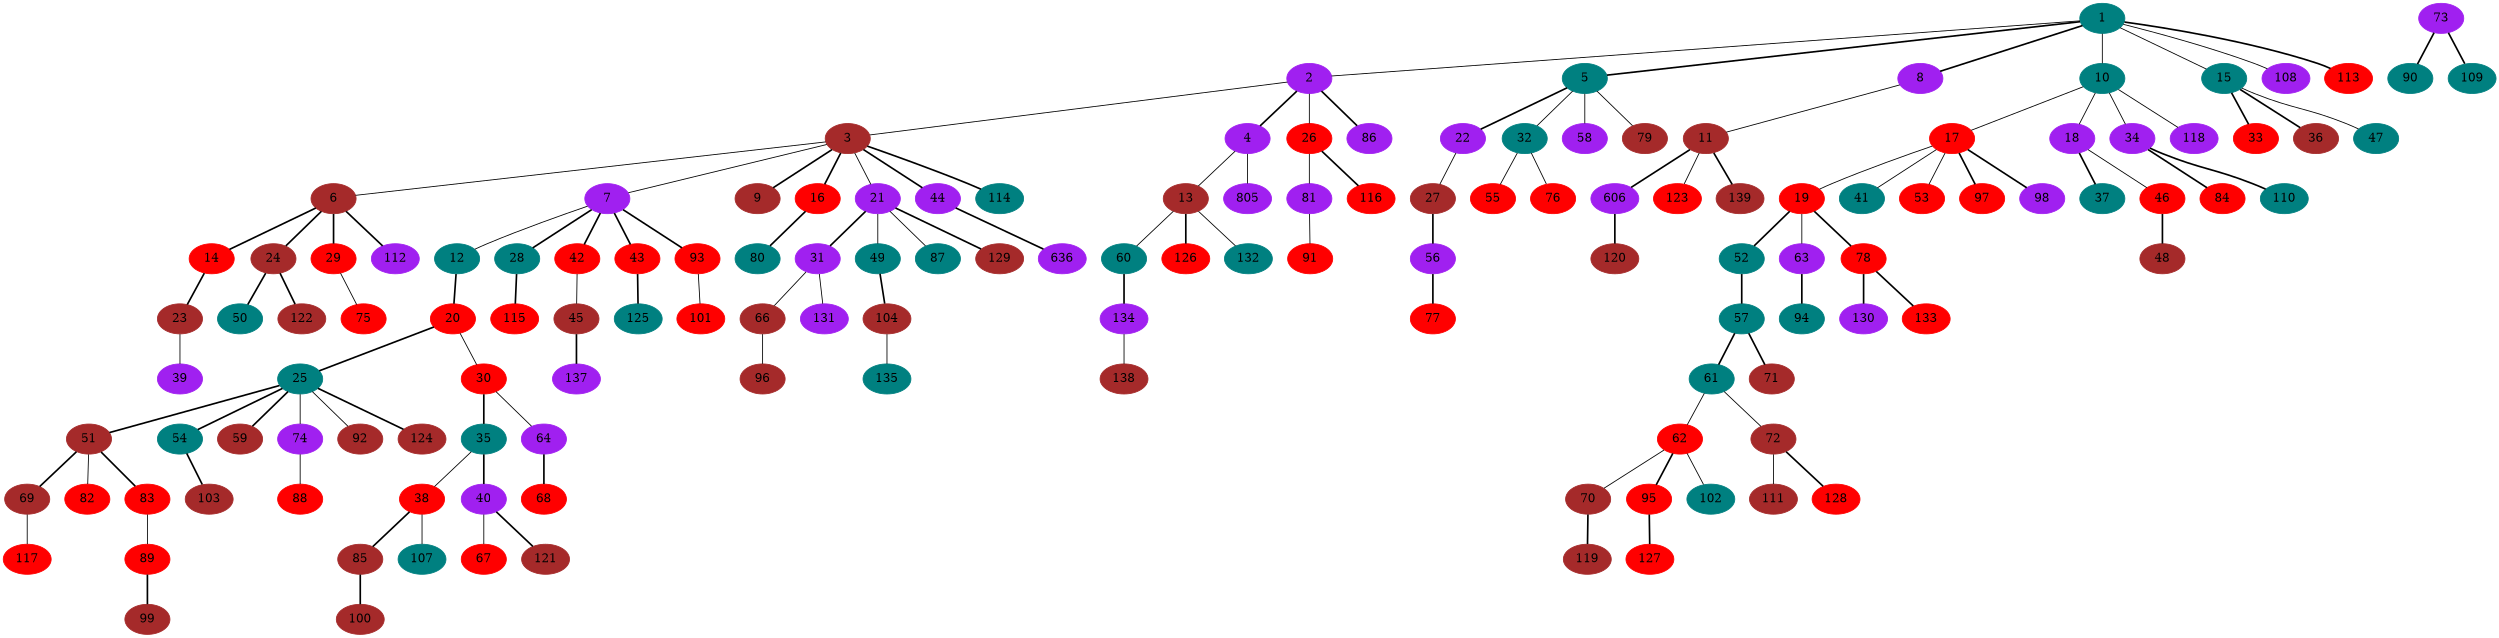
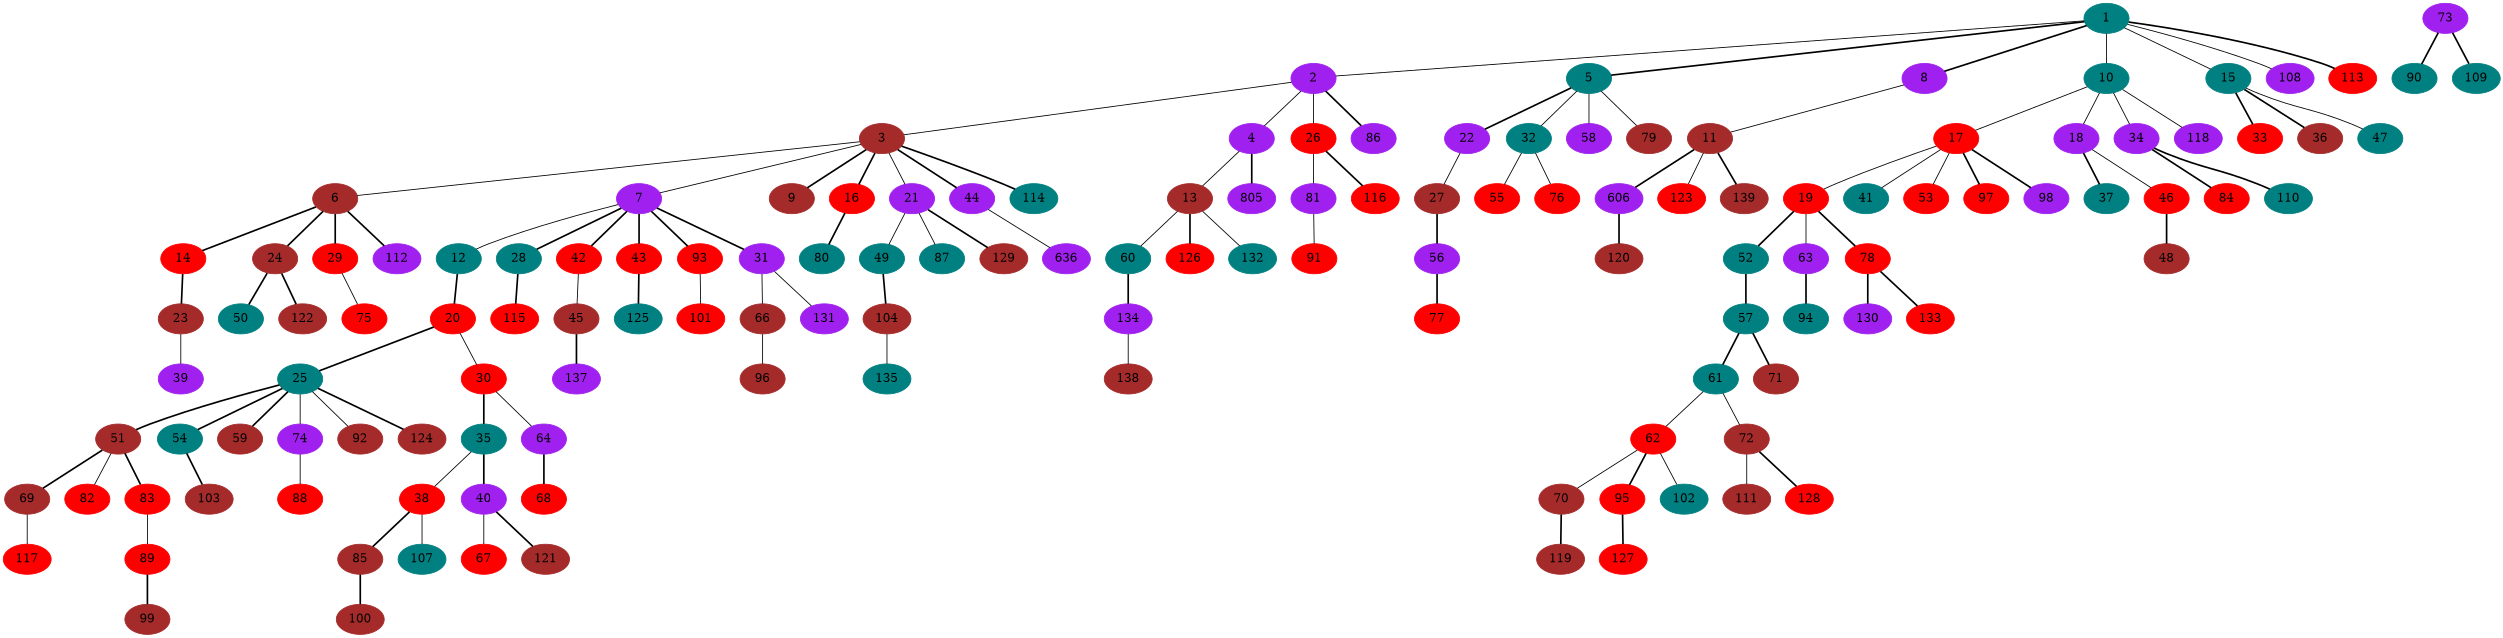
edge "2" -- "4": style bold -> solid
edge "4" -- "805": style solid -> bold
edge "21" -- "31": now "7" -- "31"
edge "44" -- "636": style bold -> solid
